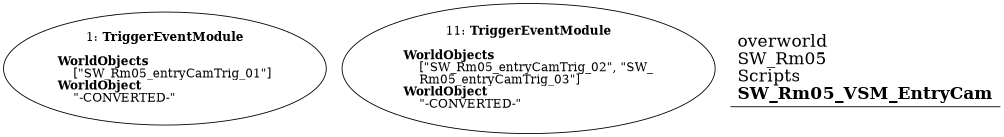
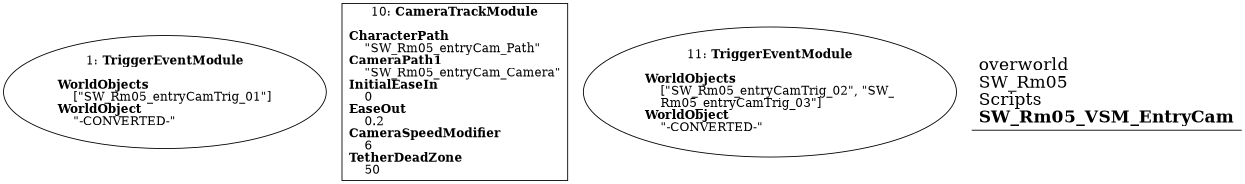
node "10:": added
